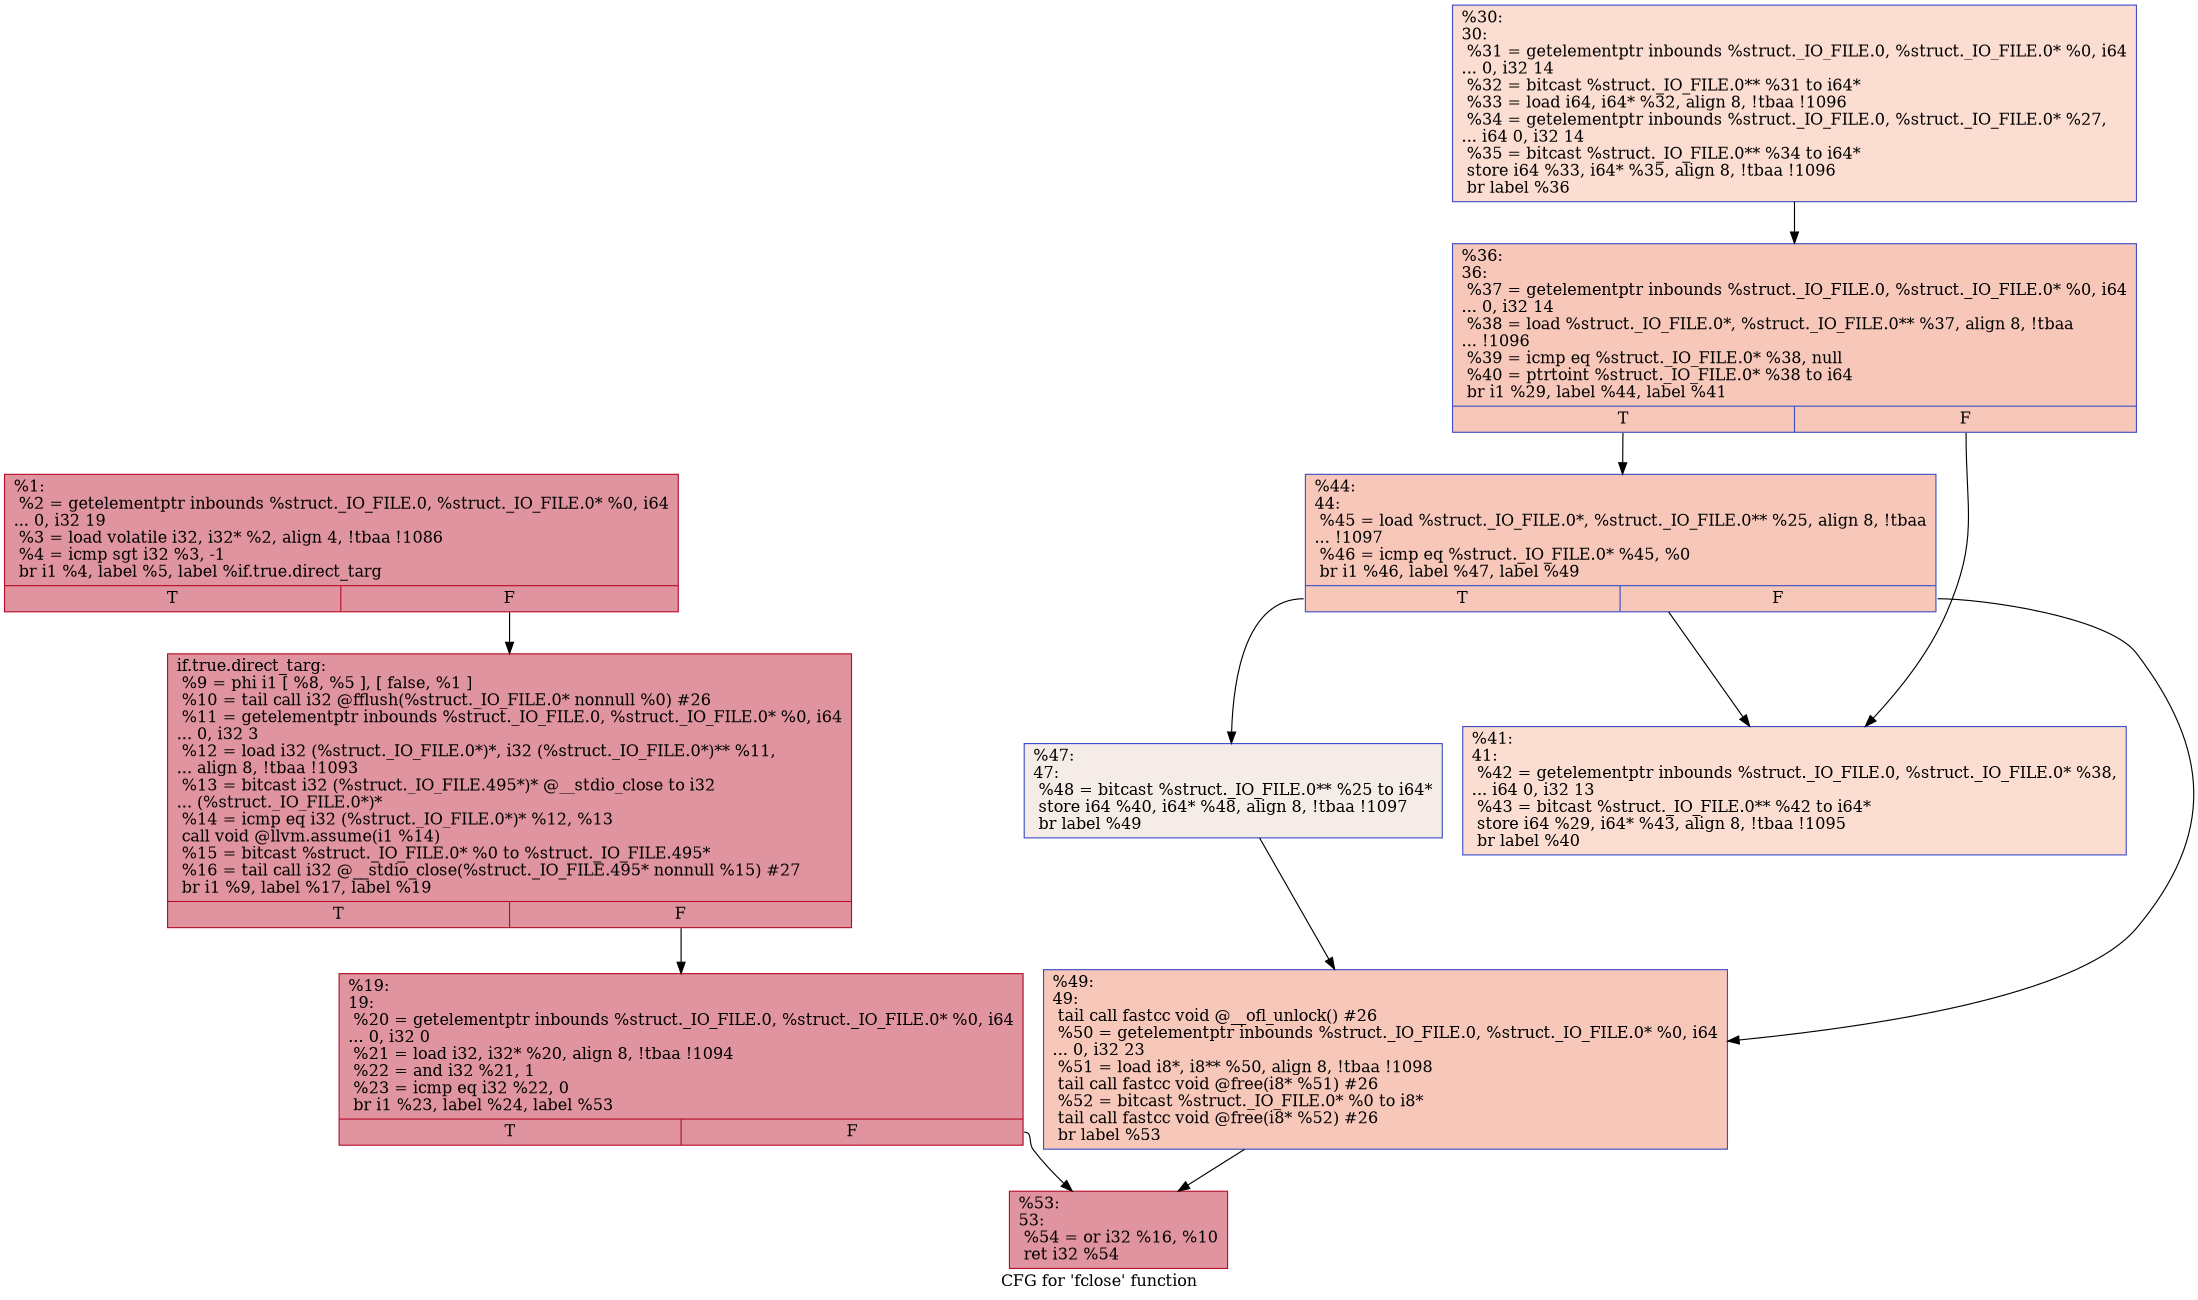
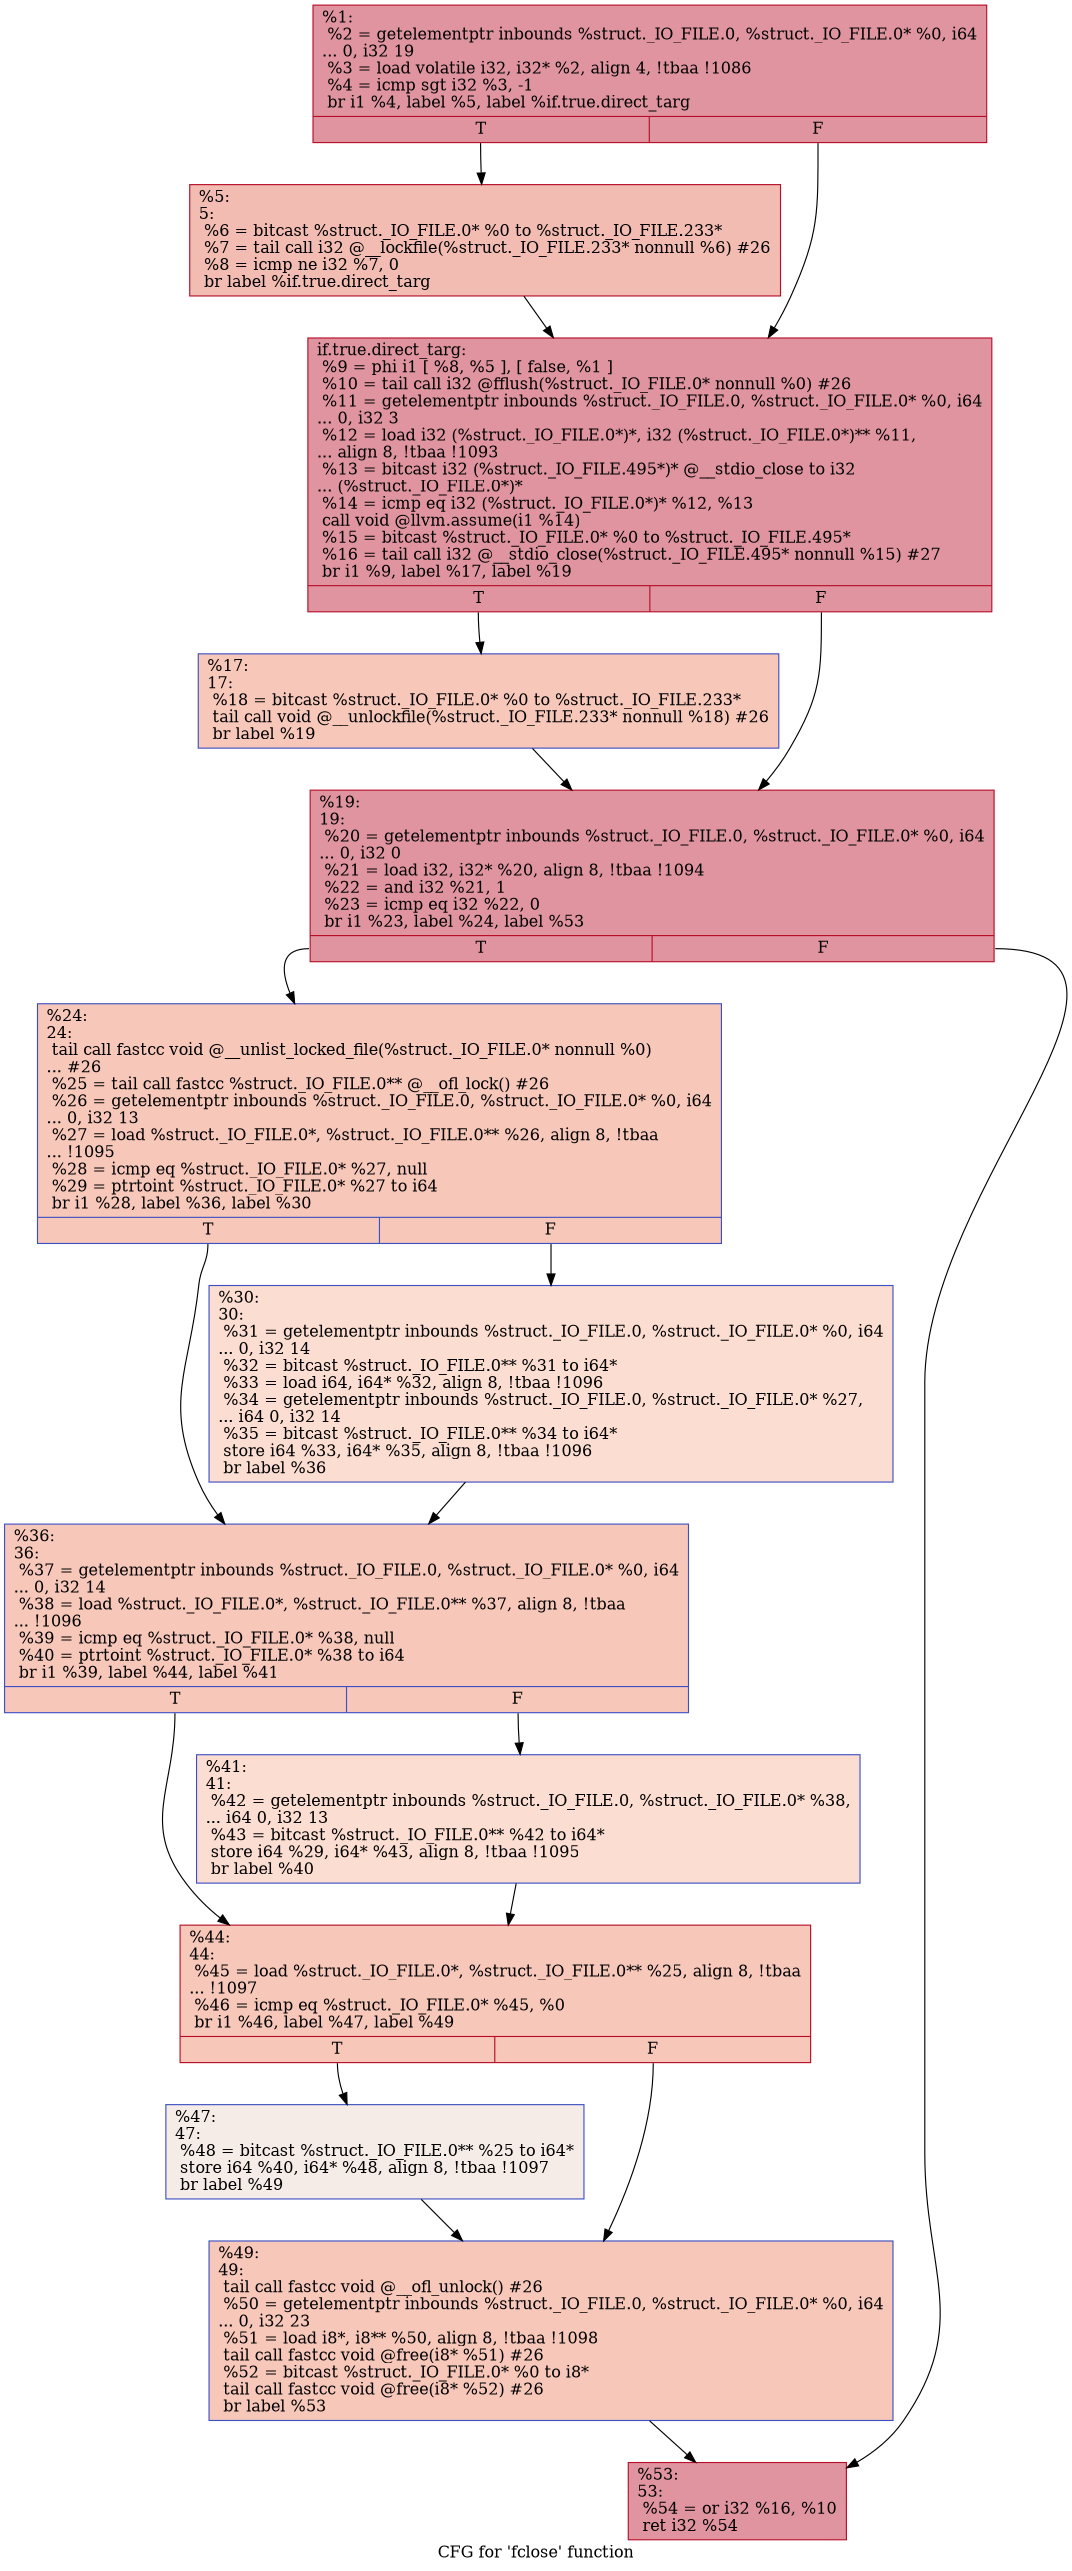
node "%5:": added
node "%36:": text "br i1 %29, label %44, label %41" -> "br i1 %39, label %44, label %41"
node "%44:": color #3d50c3ff -> #b70d28ff
edge "%44:" -> "%41:": reversed
node "%17:": added
node "%24:": added
